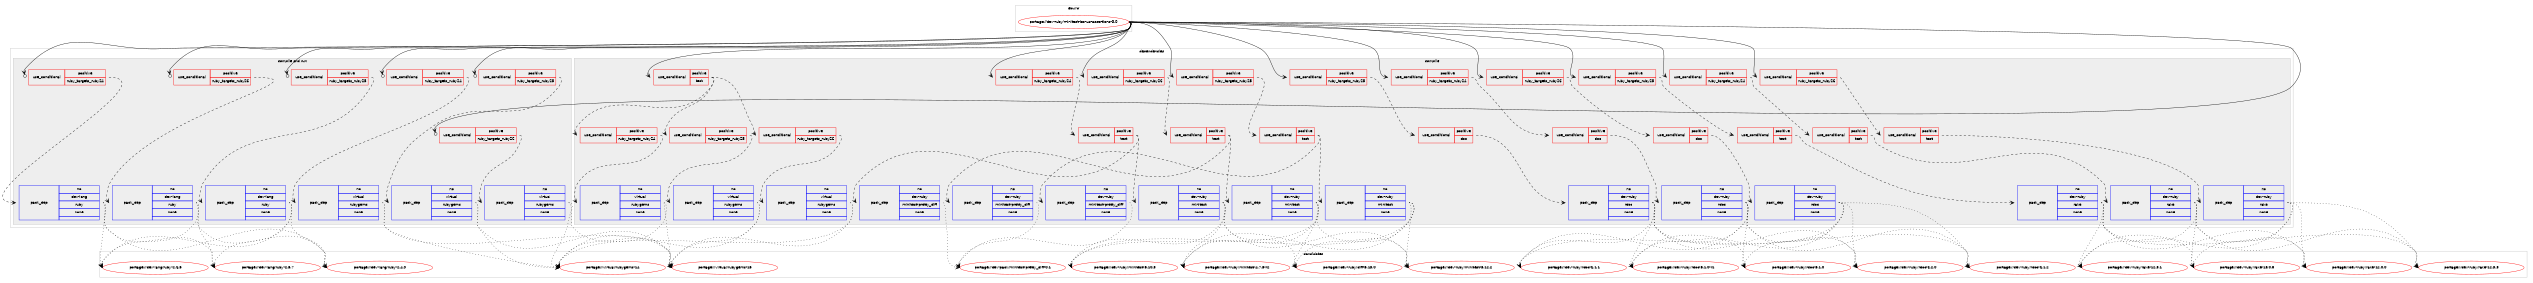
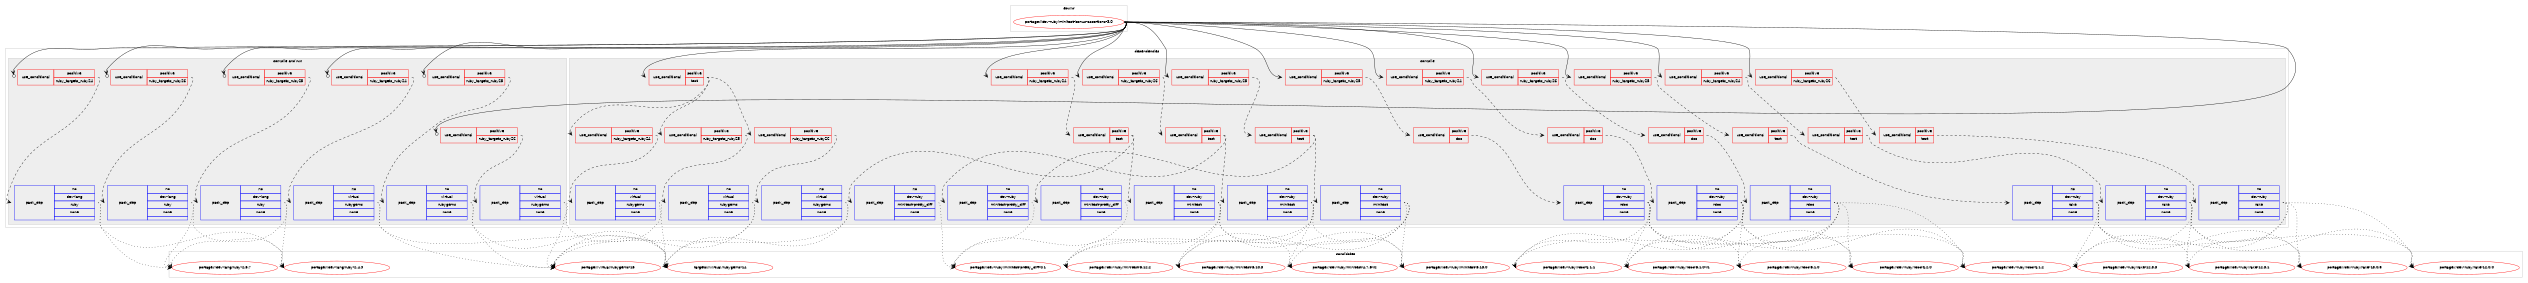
node "portage://dev-lang/ruby-2.6.5": removed
node "portage://virtual/rubygems-14": label "portage://virtual/rubygems-14" -> "targets://virtual/rubygems-14"
node "portage://dev-pack/minitest-pretty_diff-0.1": label "portage://dev-pack/minitest-pretty_diff-0.1" -> "portage://dev-ruby/minitest-pretty_diff-0.1"
node "portage://dev-ruby/diff-5.13.0": label "portage://dev-ruby/diff-5.13.0" -> "portage://dev-ruby/minitest-5.13.0"
